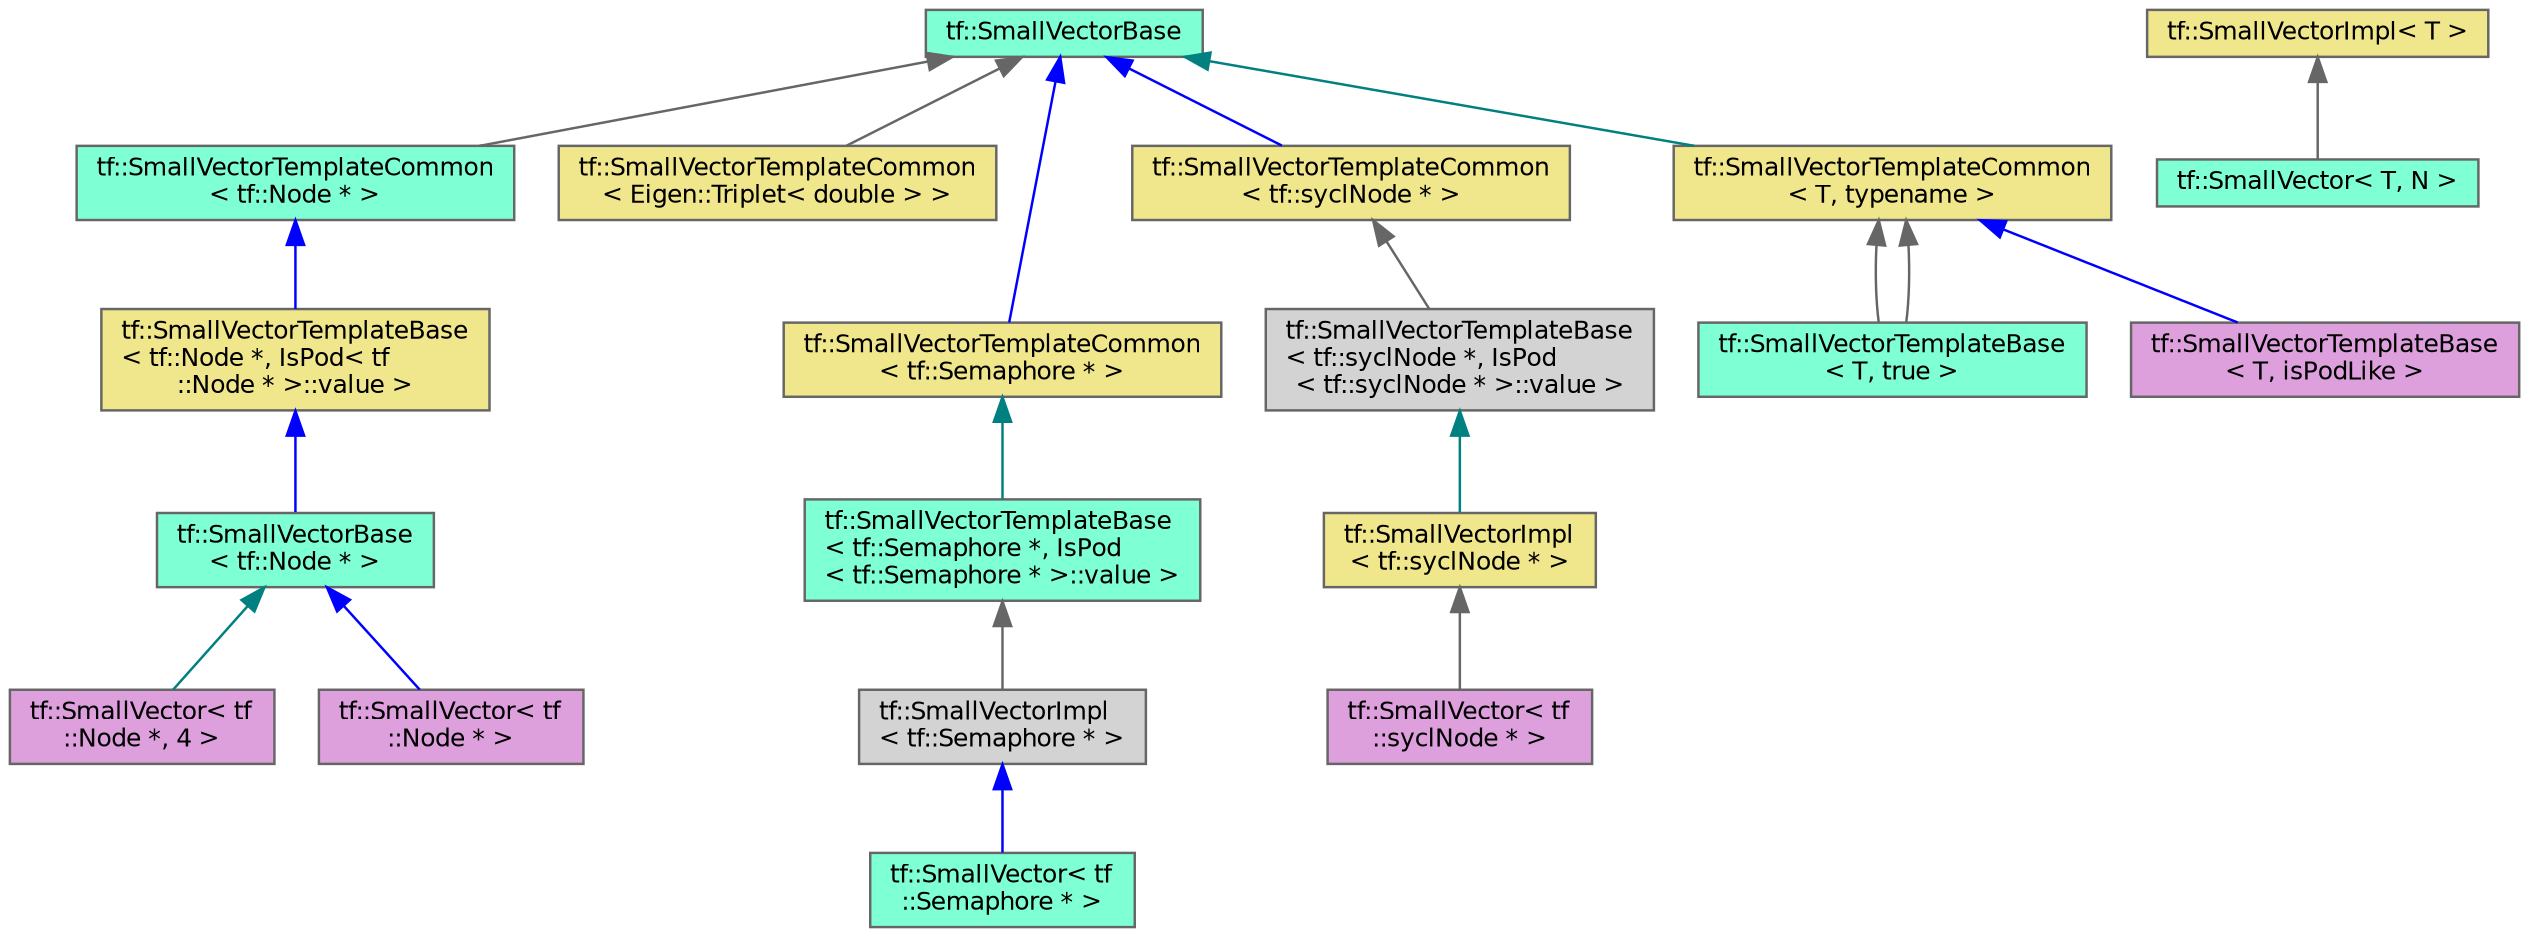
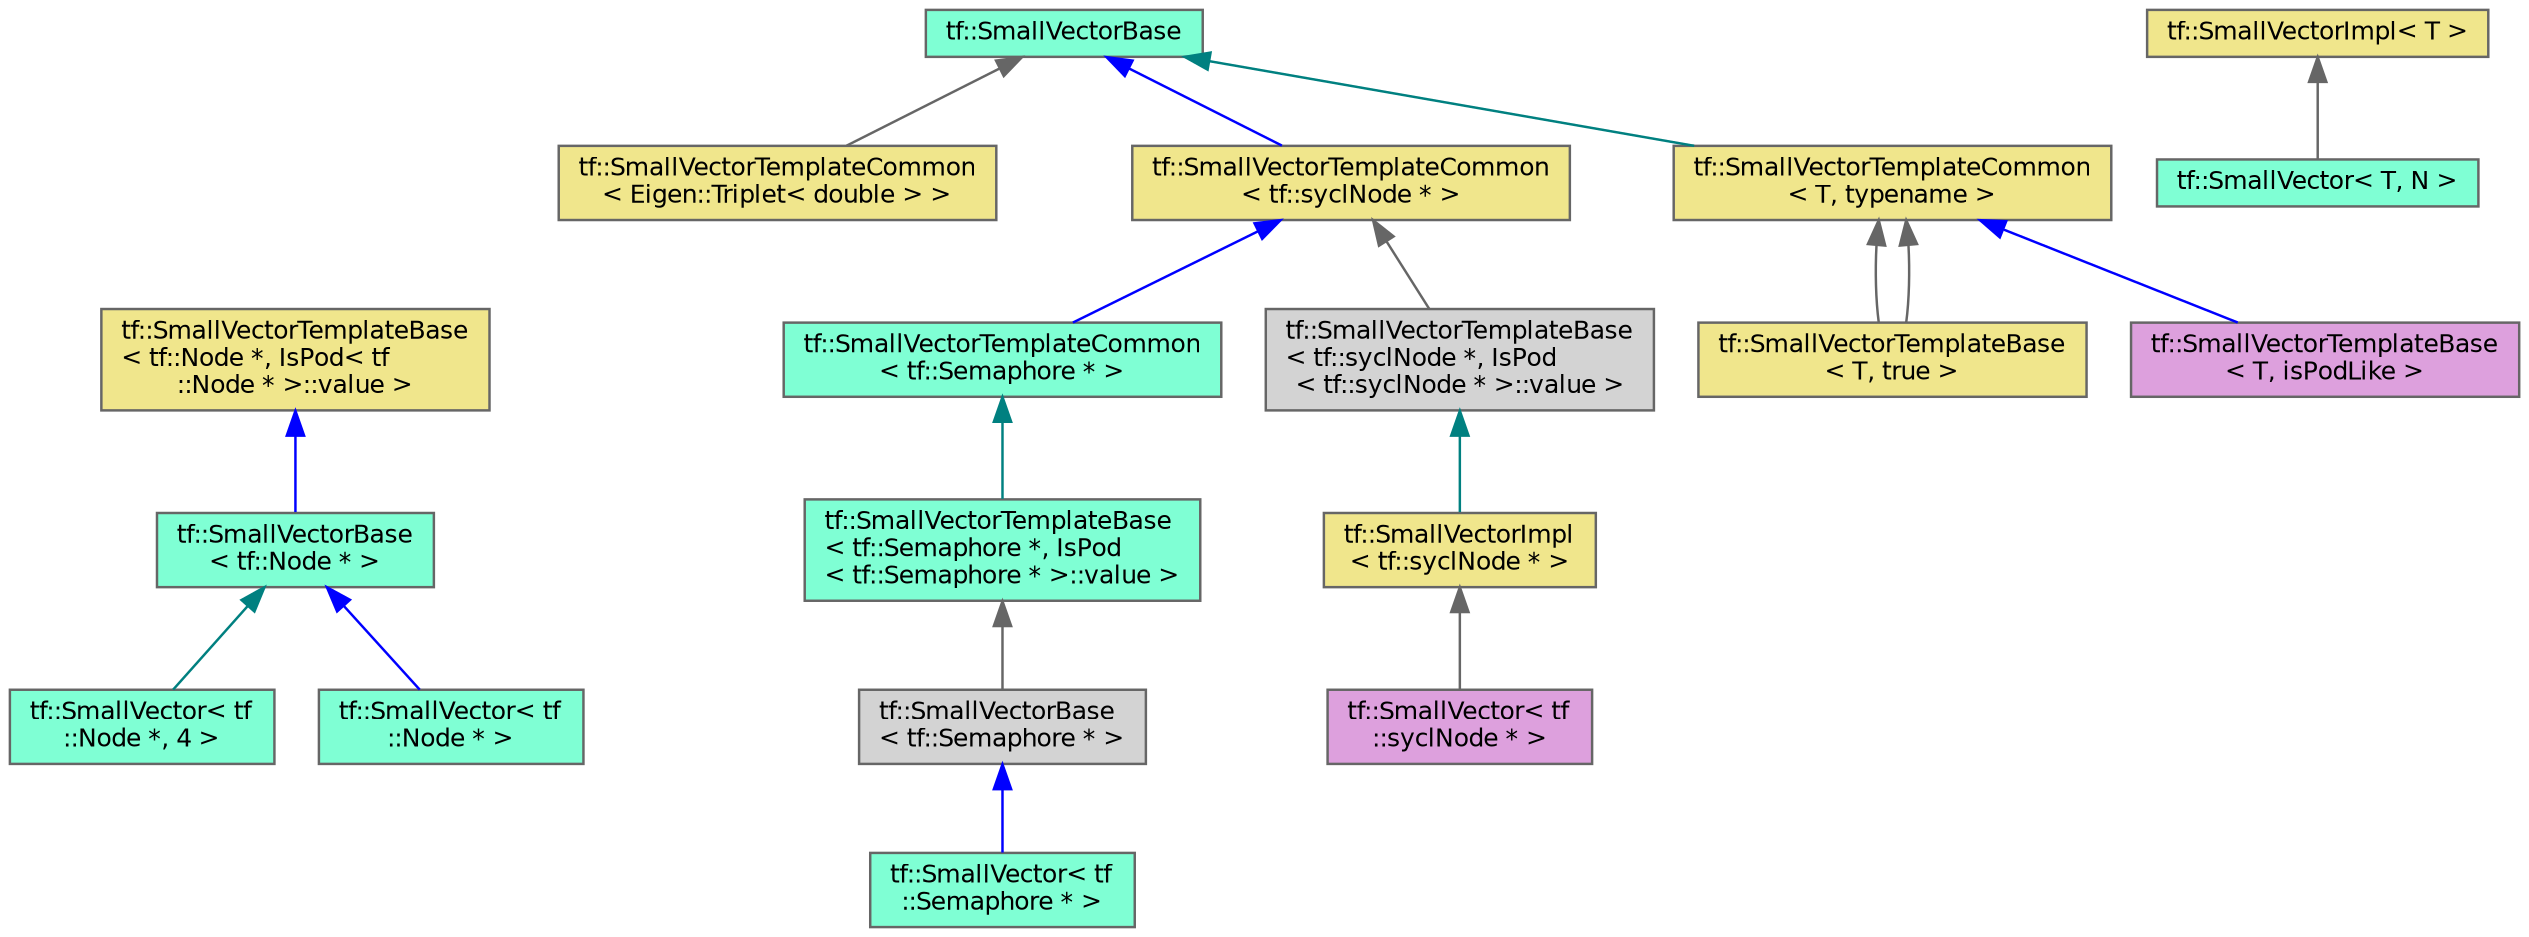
node "tf::SmallVectorTemplateCommon < tf::Node * >": removed
edge "tf::SmallVectorTemplateCommon < tf::Semaphore * >" -> "tf::SmallVectorBase": now "tf::SmallVectorTemplateCommon < tf::Semaphore * >" -> "tf::SmallVectorTemplateCommon < tf::syclNode * >"
node "tf::SmallVectorTemplateCommon < tf::Semaphore * >": fillcolor khaki -> aquamarine
node "tf::SmallVectorTemplateBase < T, true >": fillcolor aquamarine -> khaki
node "tf::SmallVector< tf ::Node *, 4 >": fillcolor plum -> aquamarine
node "tf::SmallVector< tf ::Node * >": fillcolor plum -> aquamarine
node "tf::SmallVectorImpl < tf::Semaphore * >": label "tf::SmallVectorImpl < tf::Semaphore * >" -> "tf::SmallVectorBase < tf::Semaphore * >"
